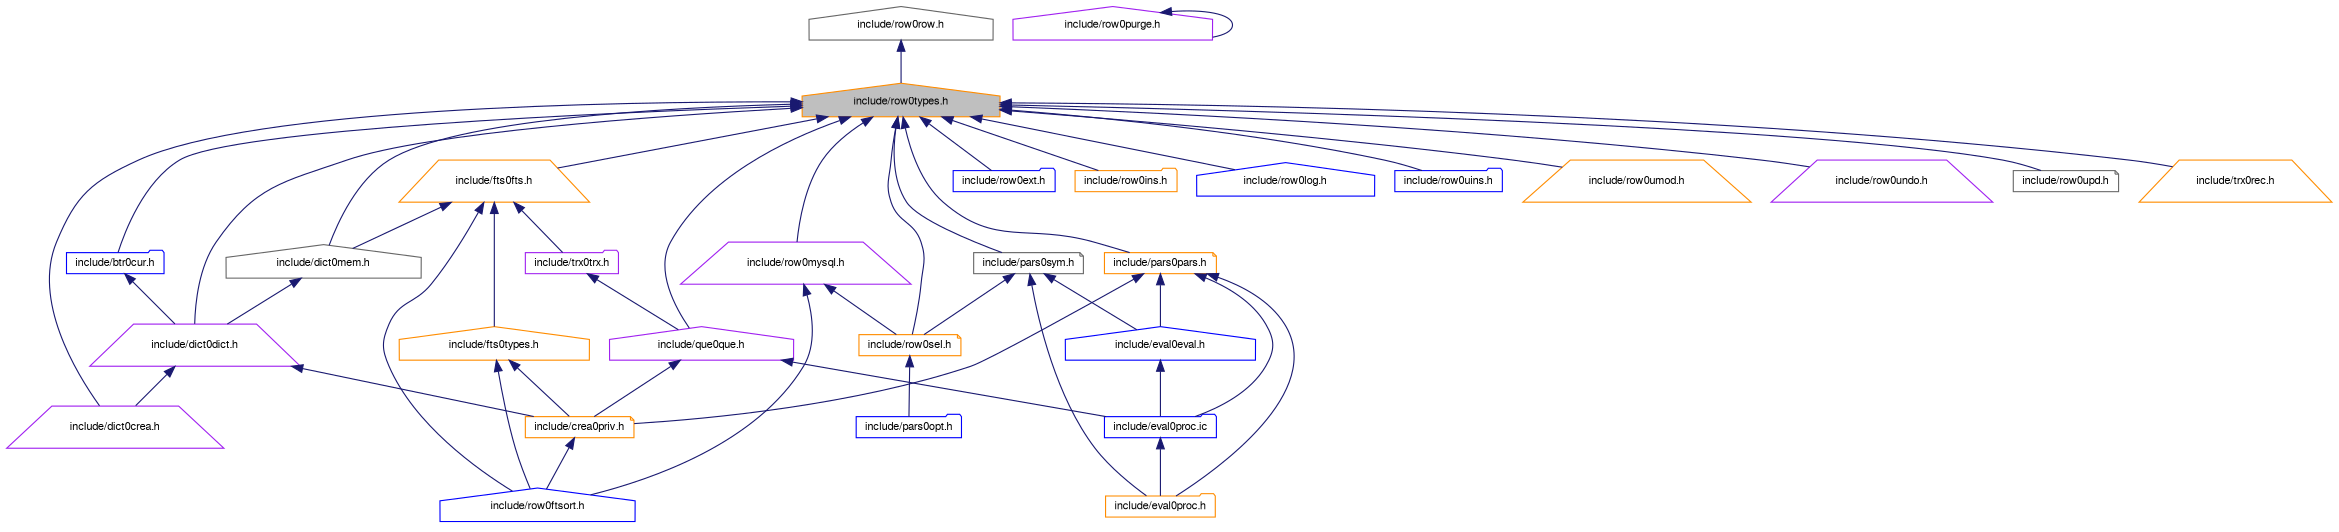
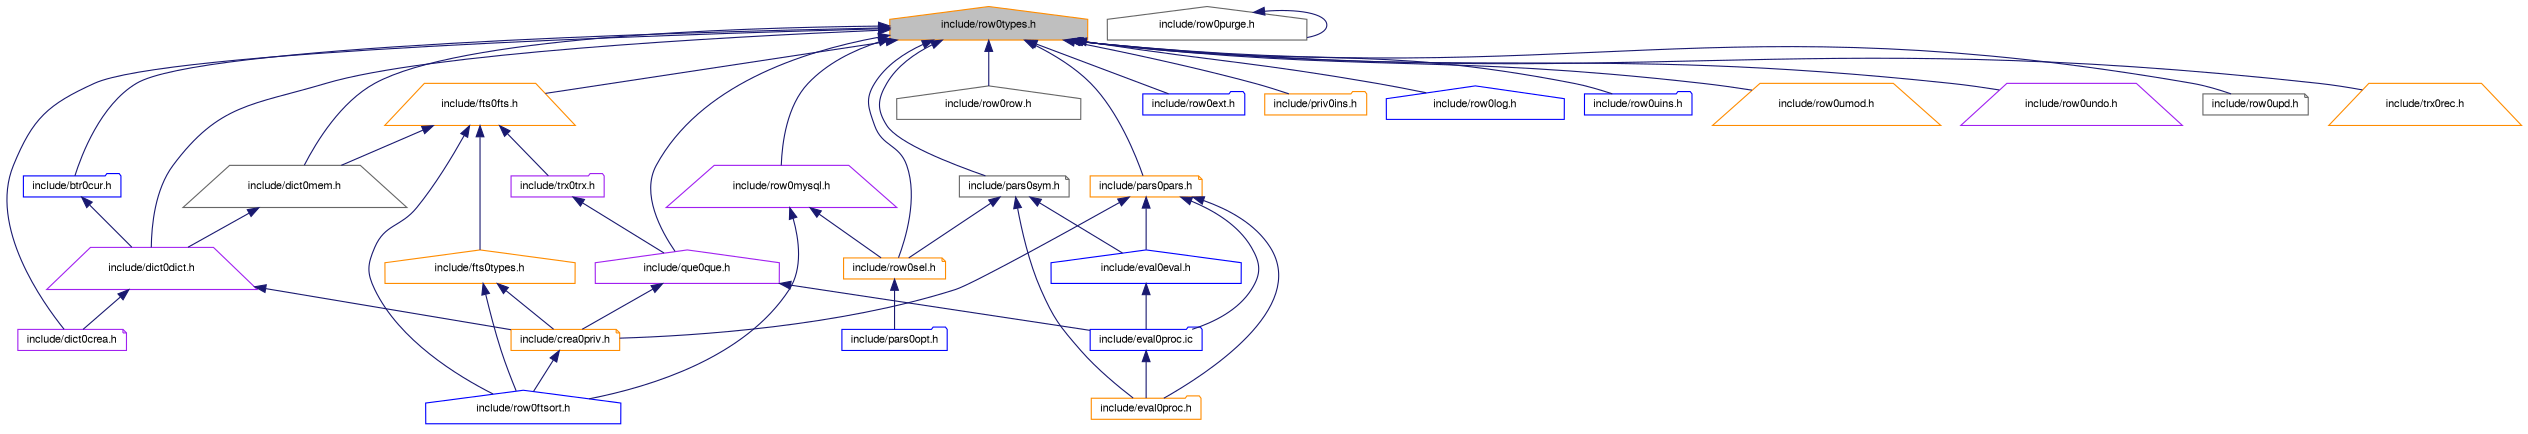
node "include/row0purge.h": color purple -> gray40
edge "include/row0types.h" -> "include/row0row.h": reversed
node "include/row0ins.h": label "include/row0ins.h" -> "include/priv0ins.h"
node "include/dict0mem.h": shape house -> trapezium
node "include/dict0crea.h": shape trapezium -> note
